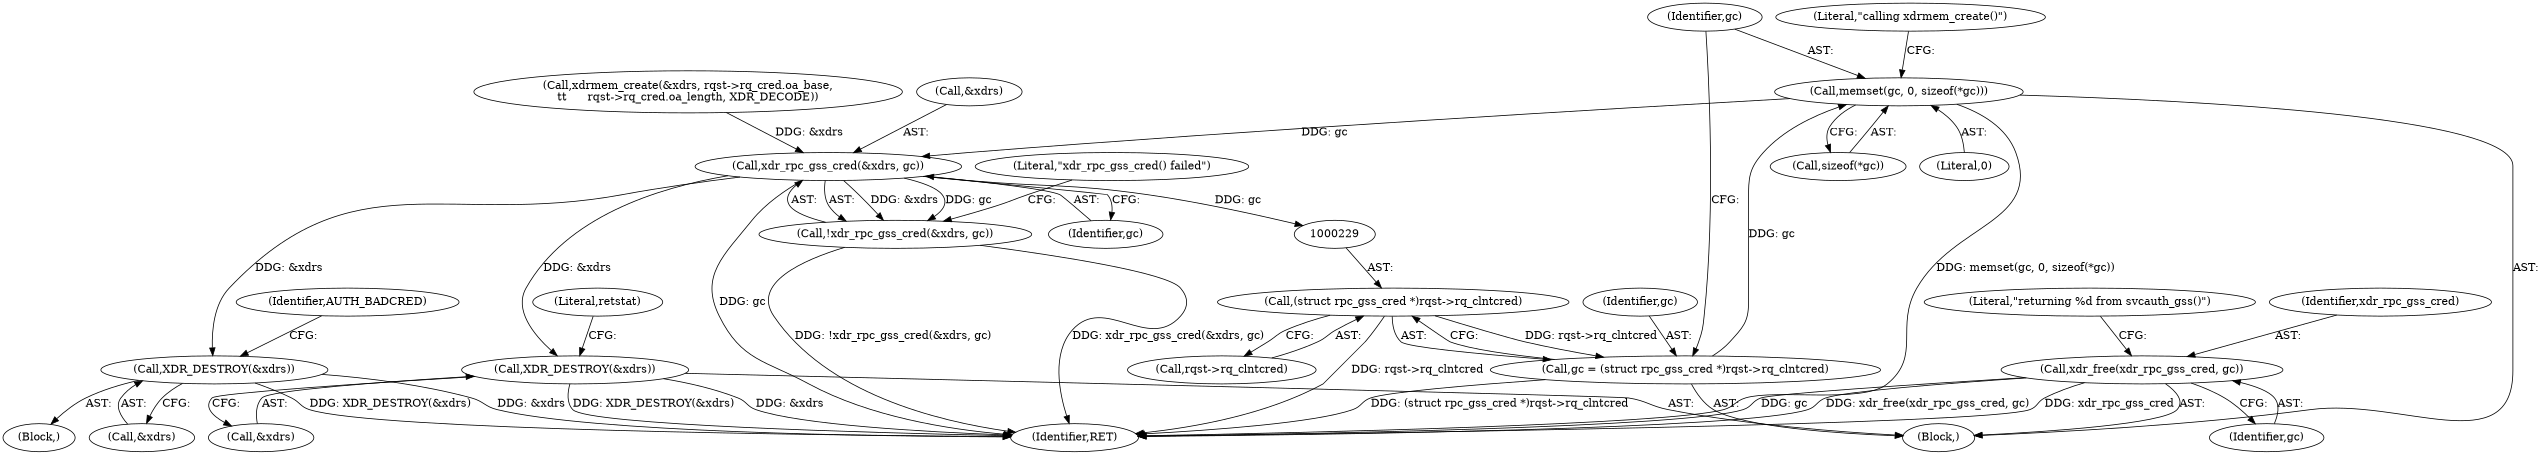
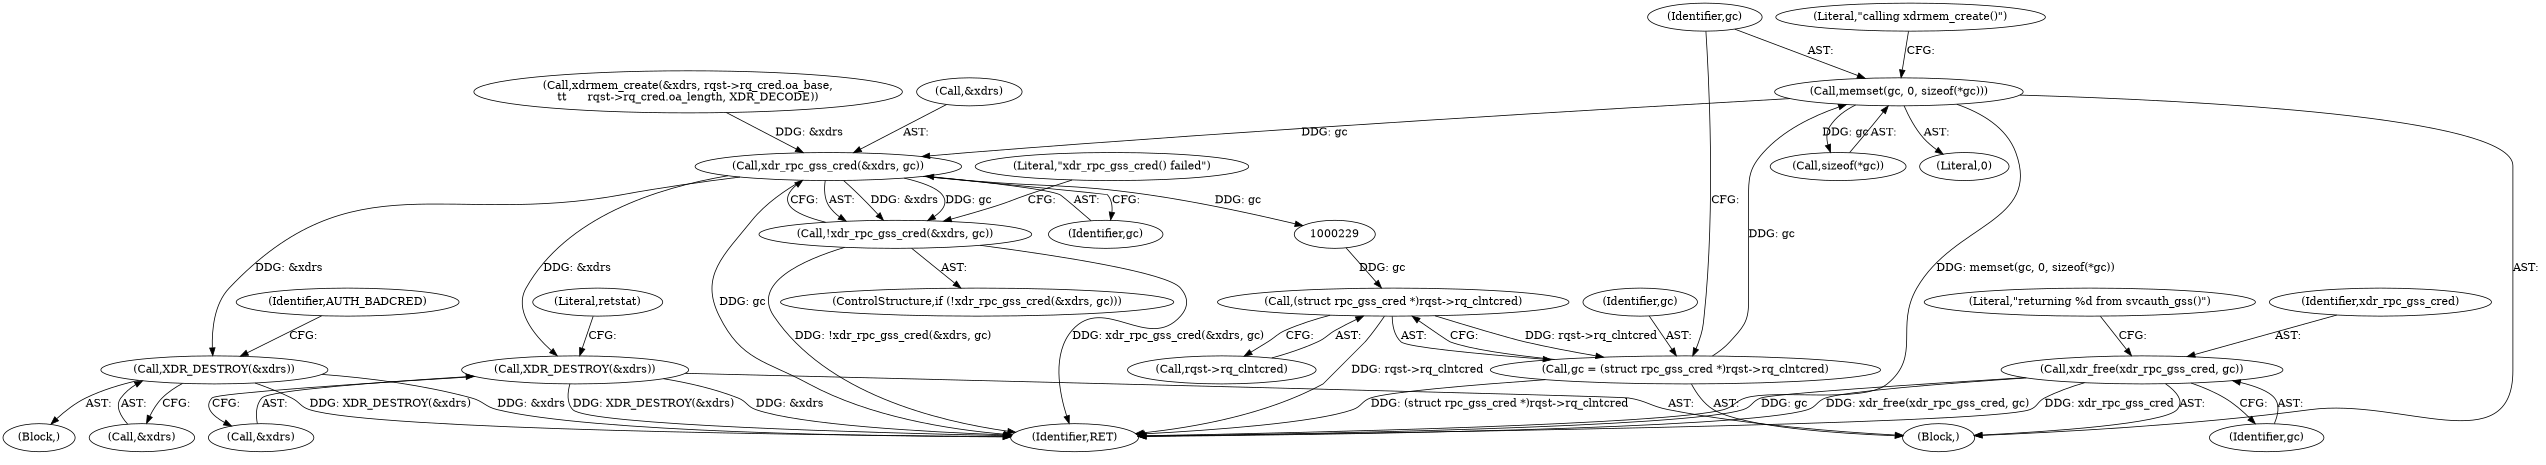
edge "(Literal,0)" -> "(Call,memset(gc, 0, sizeof(*gc)))": reversed
edge "(Call,memset(gc, 0, sizeof(*gc)))" -> "(Call,sizeof(*gc))": label "CFG: " -> "DDG: gc"
edge "(Call,!xdr_rpc_gss_cred(&xdrs, gc))" -> "(Call,xdr_rpc_gss_cred(&xdrs, gc))": label "AST: " -> "CFG: "
edge "1000229" -> "(Call,(struct rpc_gss_cred *)rqst->rq_clntcred)": label "AST: " -> "DDG: gc"
node "(ControlStructure,if (!xdr_rpc_gss_cred(&xdrs, gc)))": added
